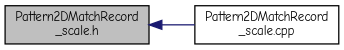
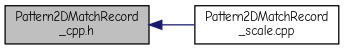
node "Pattern2DMatchRecord _scale.h": label "Pattern2DMatchRecord _scale.h" -> "Pattern2DMatchRecord _cpp.h"
